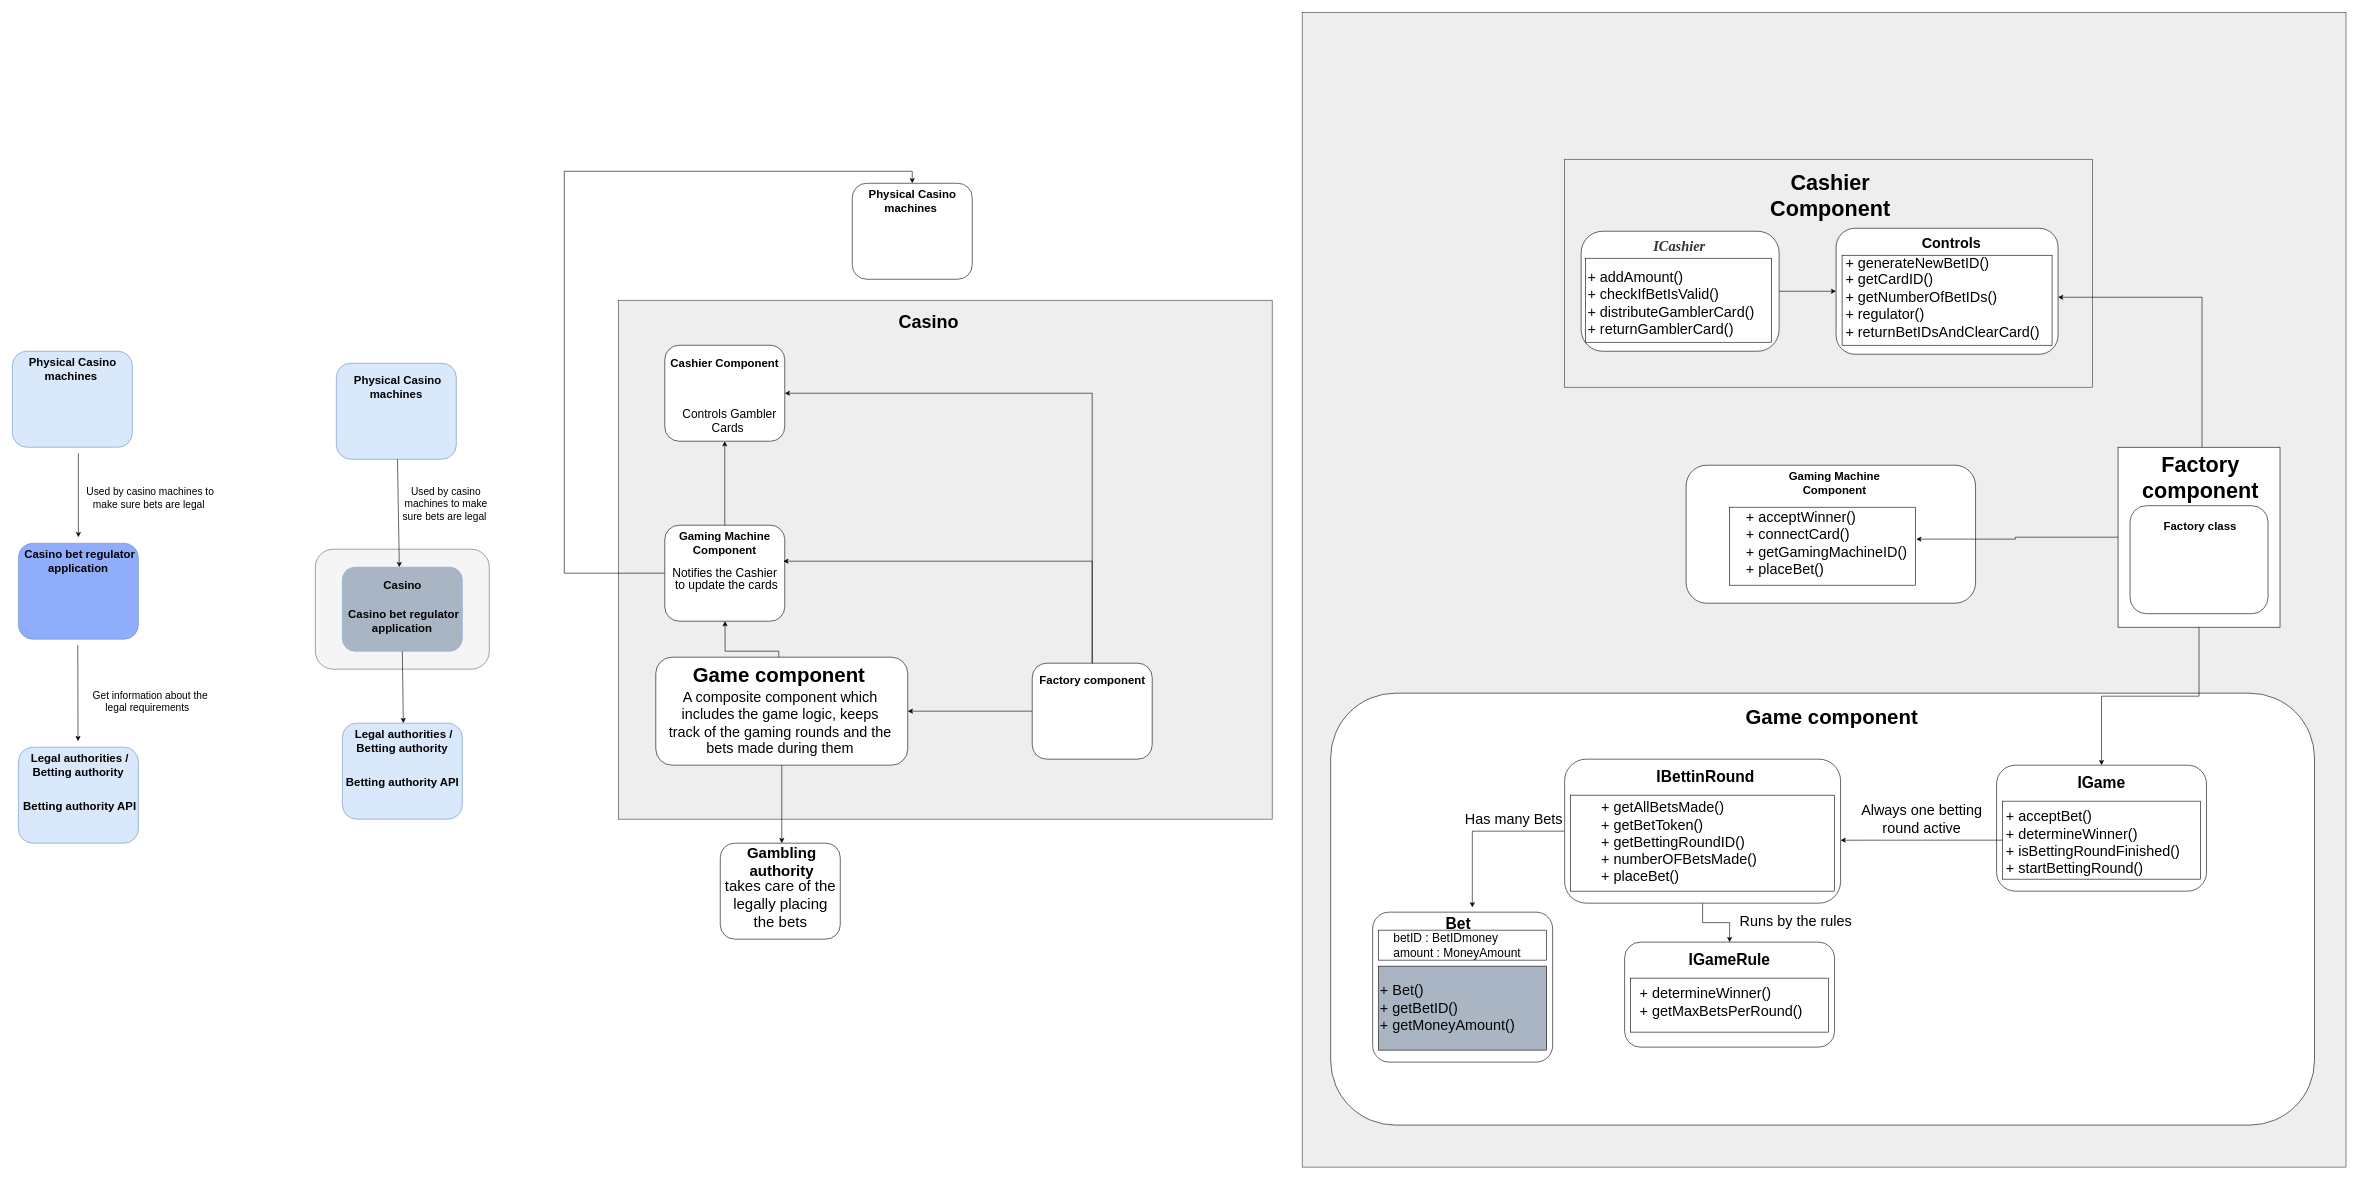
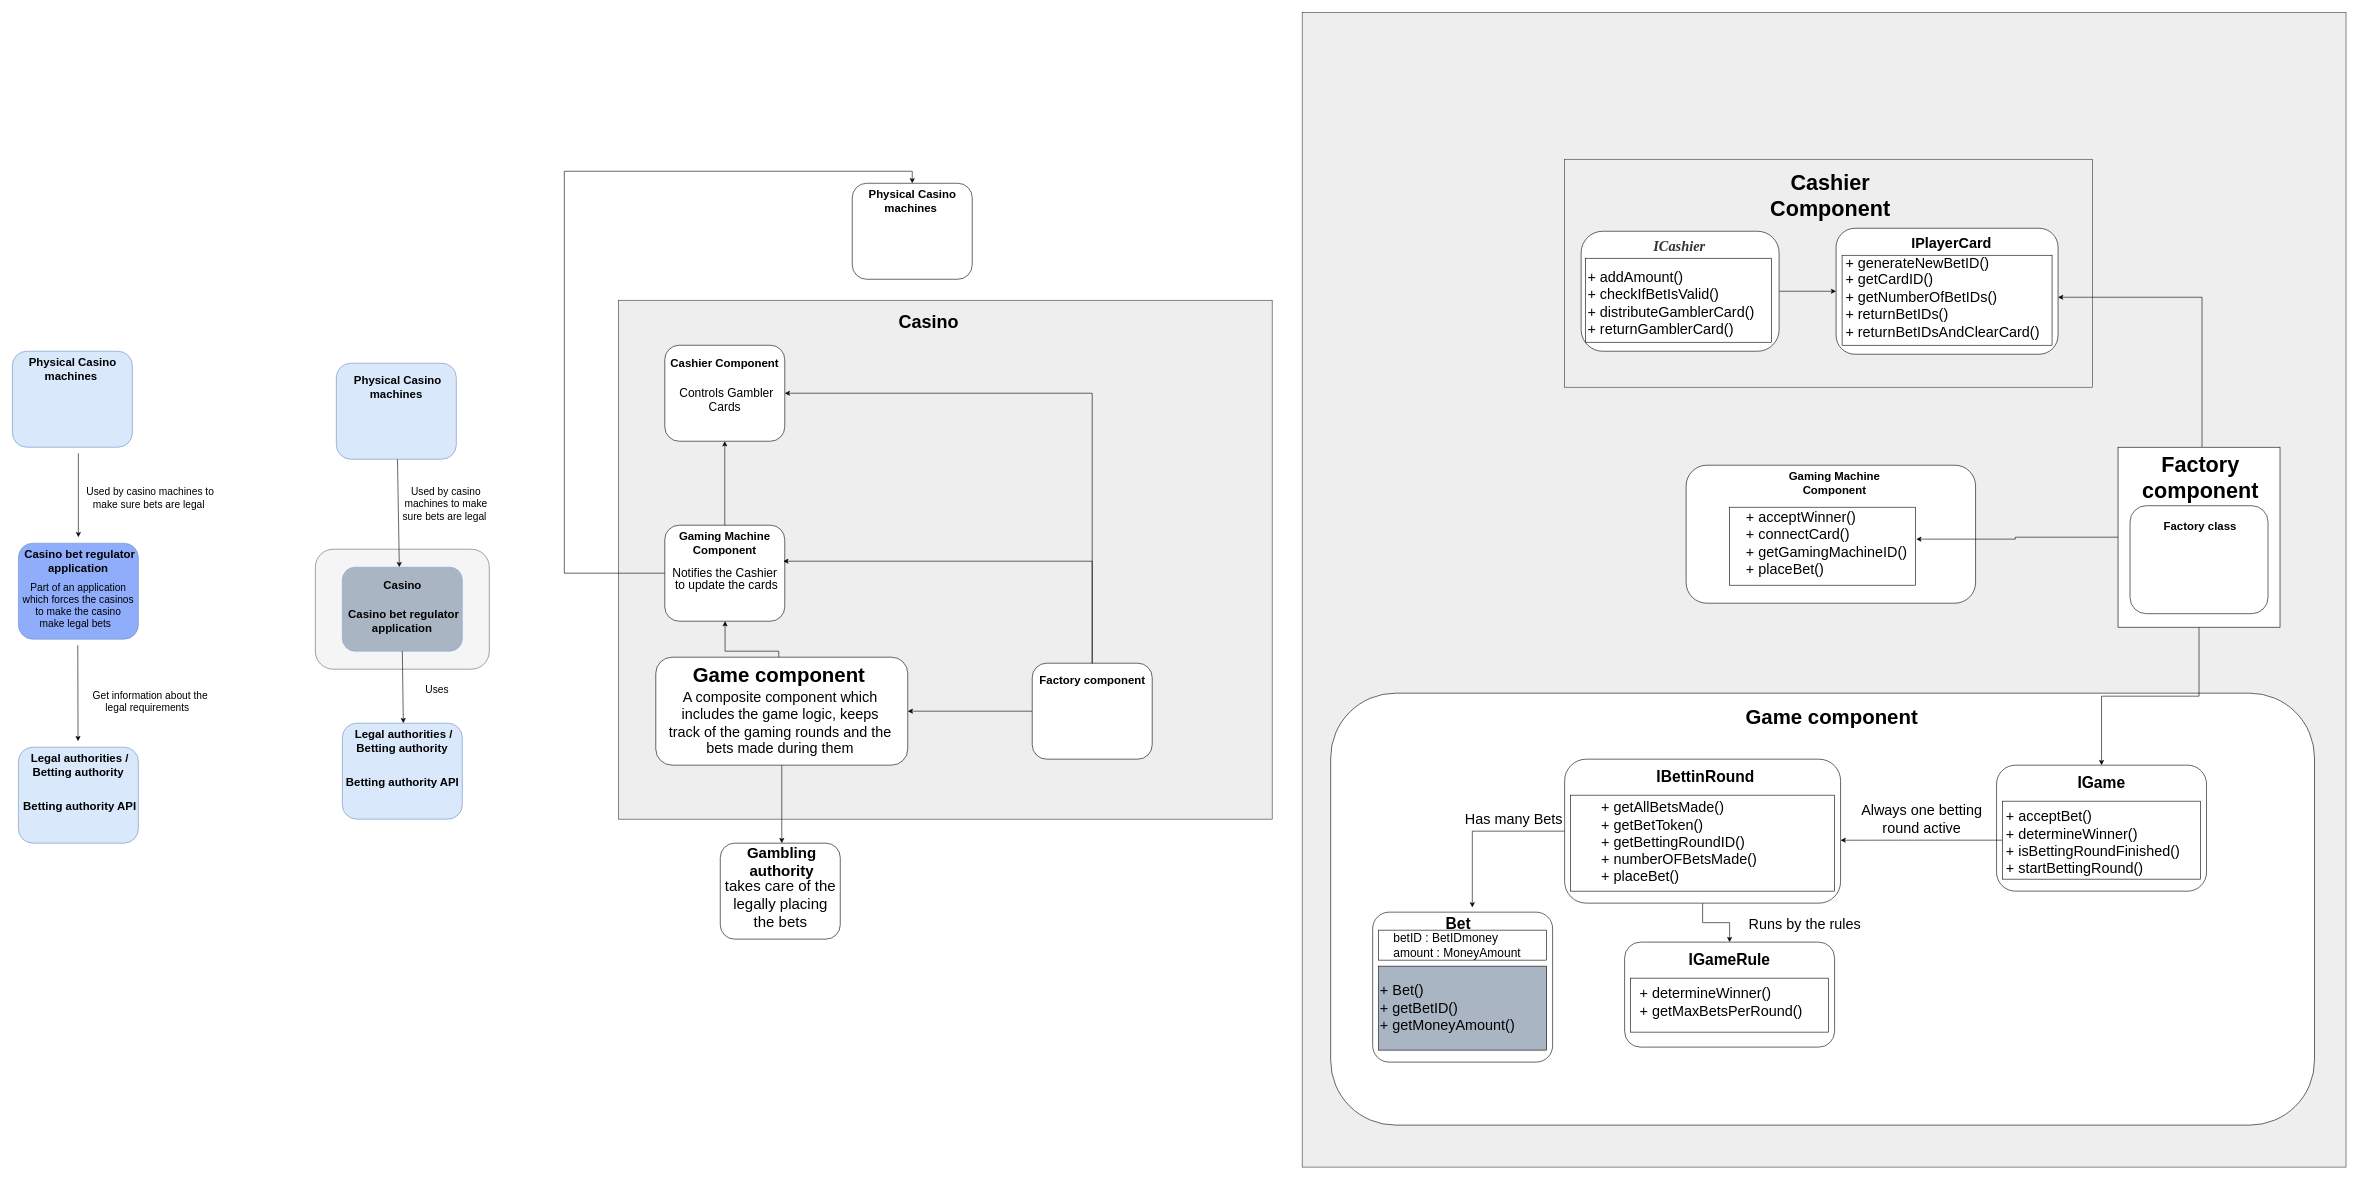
node "Controls": label "Controls" -> "IPlayerCard"
node "+ generateNewBetID() + getCardID() + getNumberOfBetIDs() + regulator() + returnBetIDsAndClearCard()": label "+ generateNewBetID() + getCardID() + getNumberOfBetIDs() + regulator() + returnBetIDsAndClearCard()" -> "+ generateNewBetID() + getCardID() + getNumberOfBetIDs() + returnBetIDs() + returnBetIDsAndClearCard()"
node "Controls Gambler Cards": moved (729, 420) -> (726, 399)
node "Part of an application which forces the casinos to make the casino make legal bets": added
node "Uses": added
node "Runs by the rules": moved (1796, 921) -> (1805, 924)
